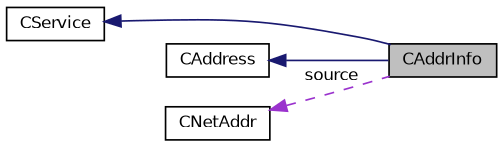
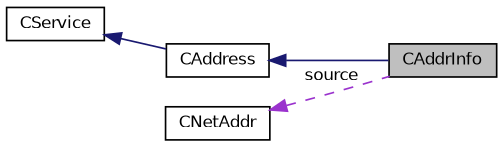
edge "CAddrInfo" -> "CService": now "CAddress" -> "CService"
